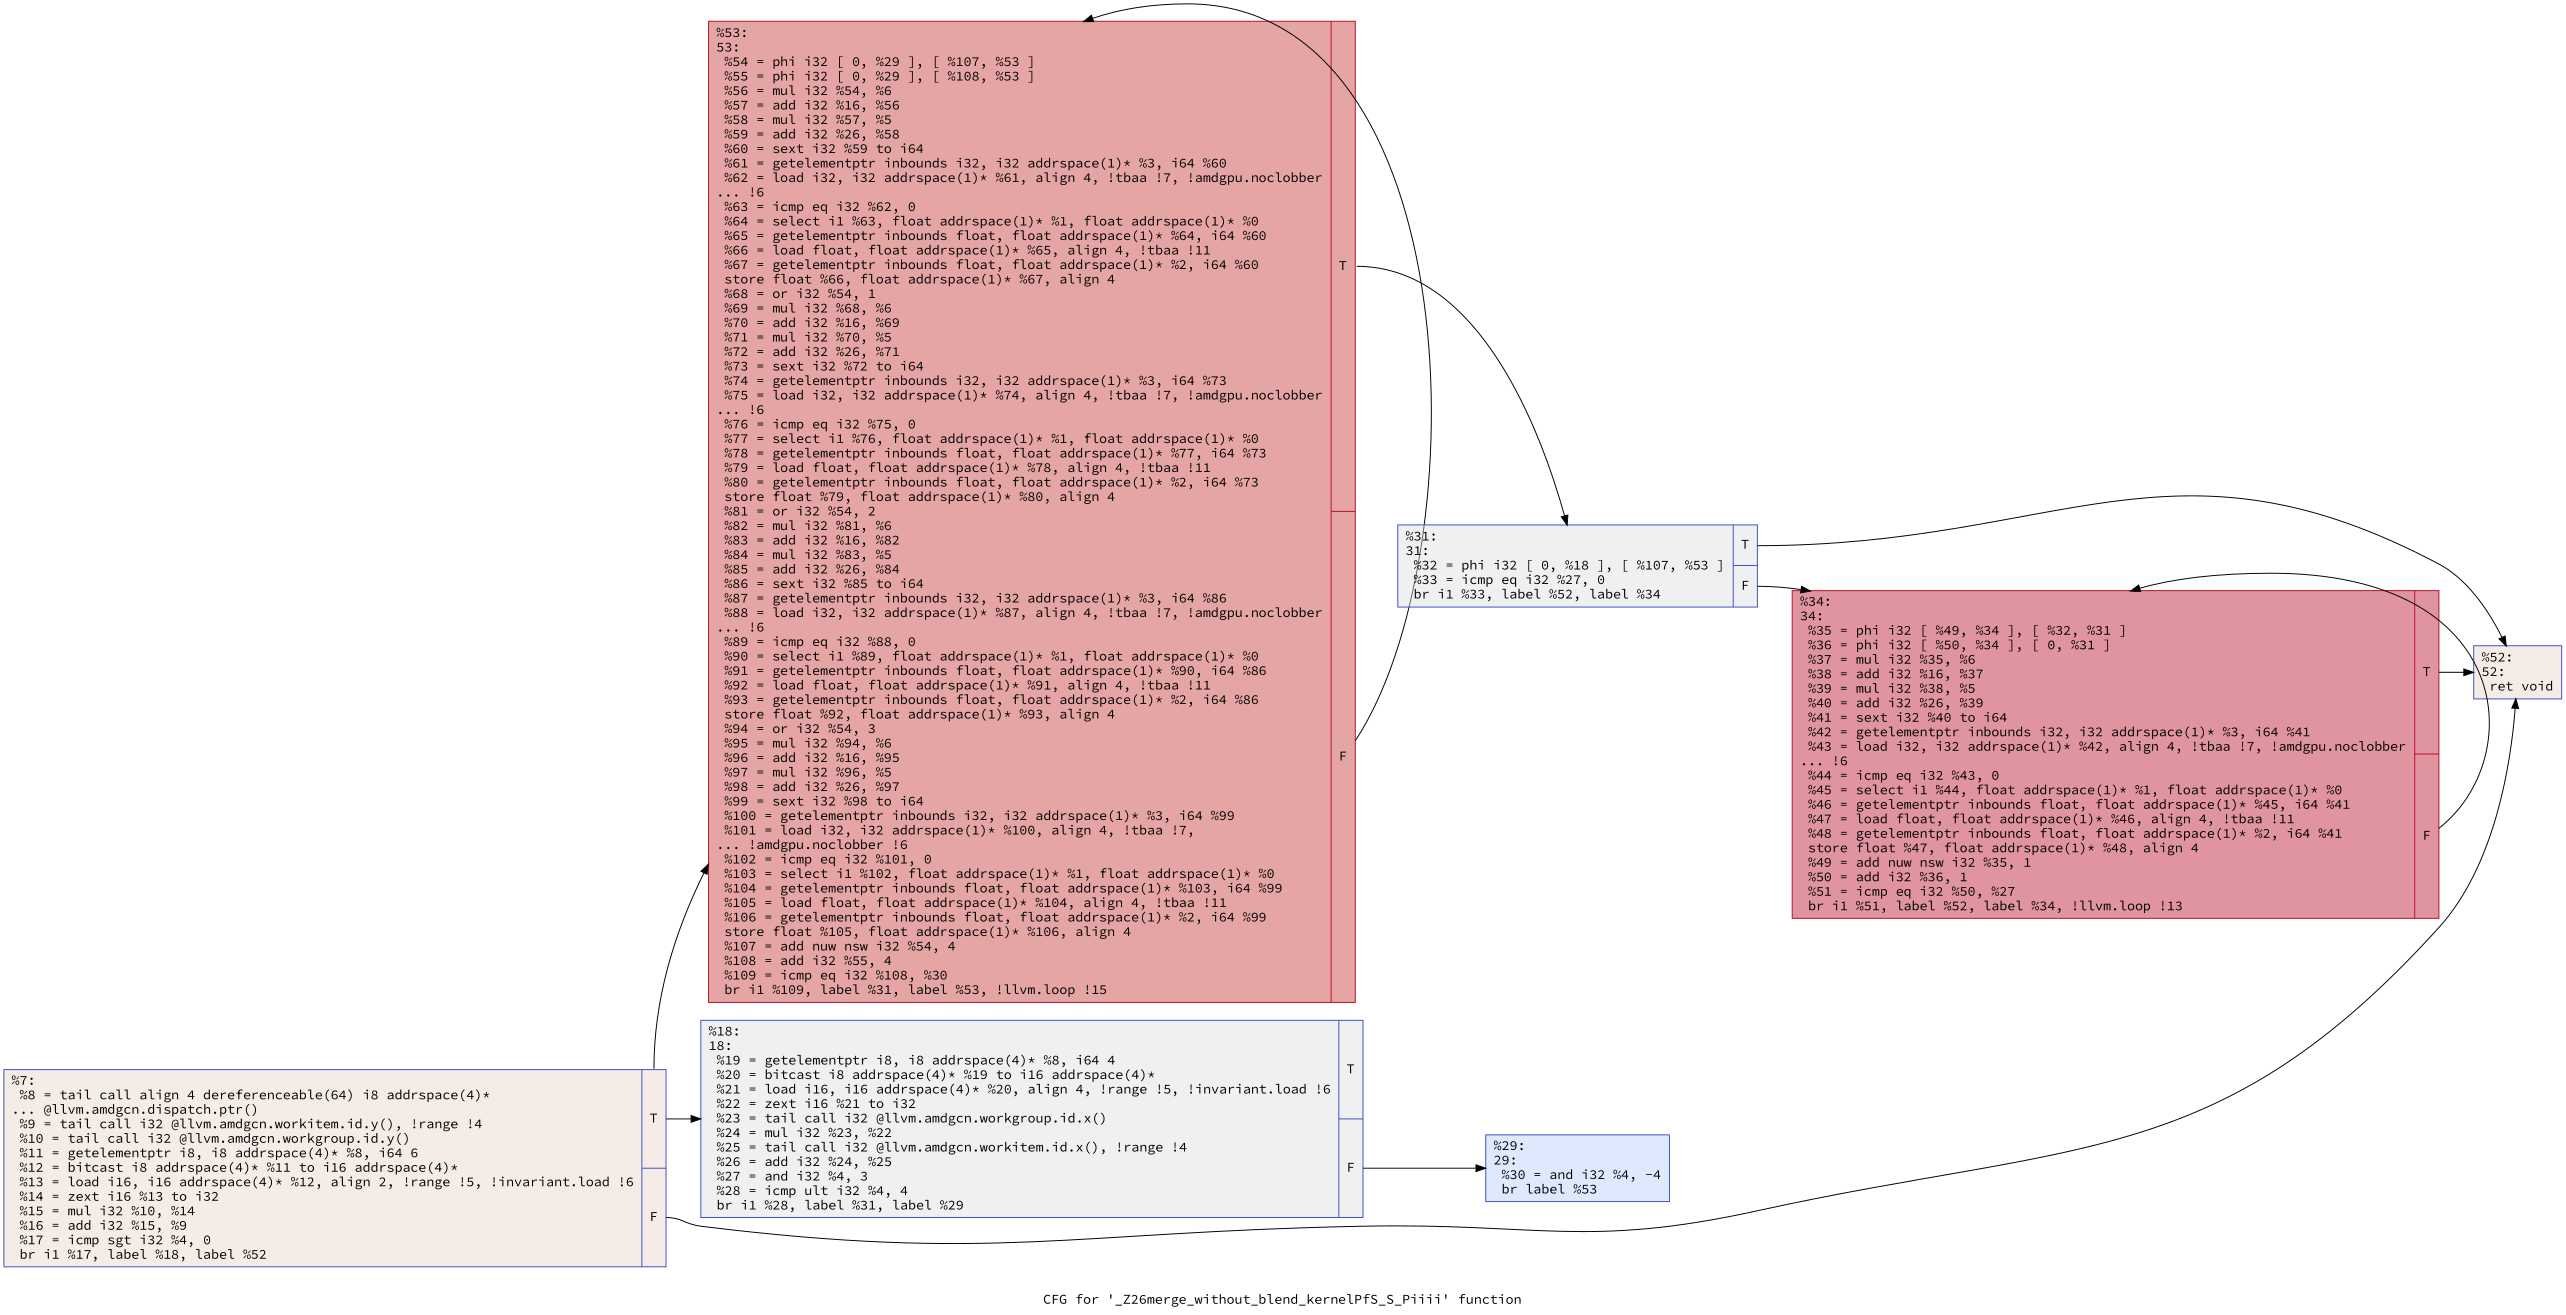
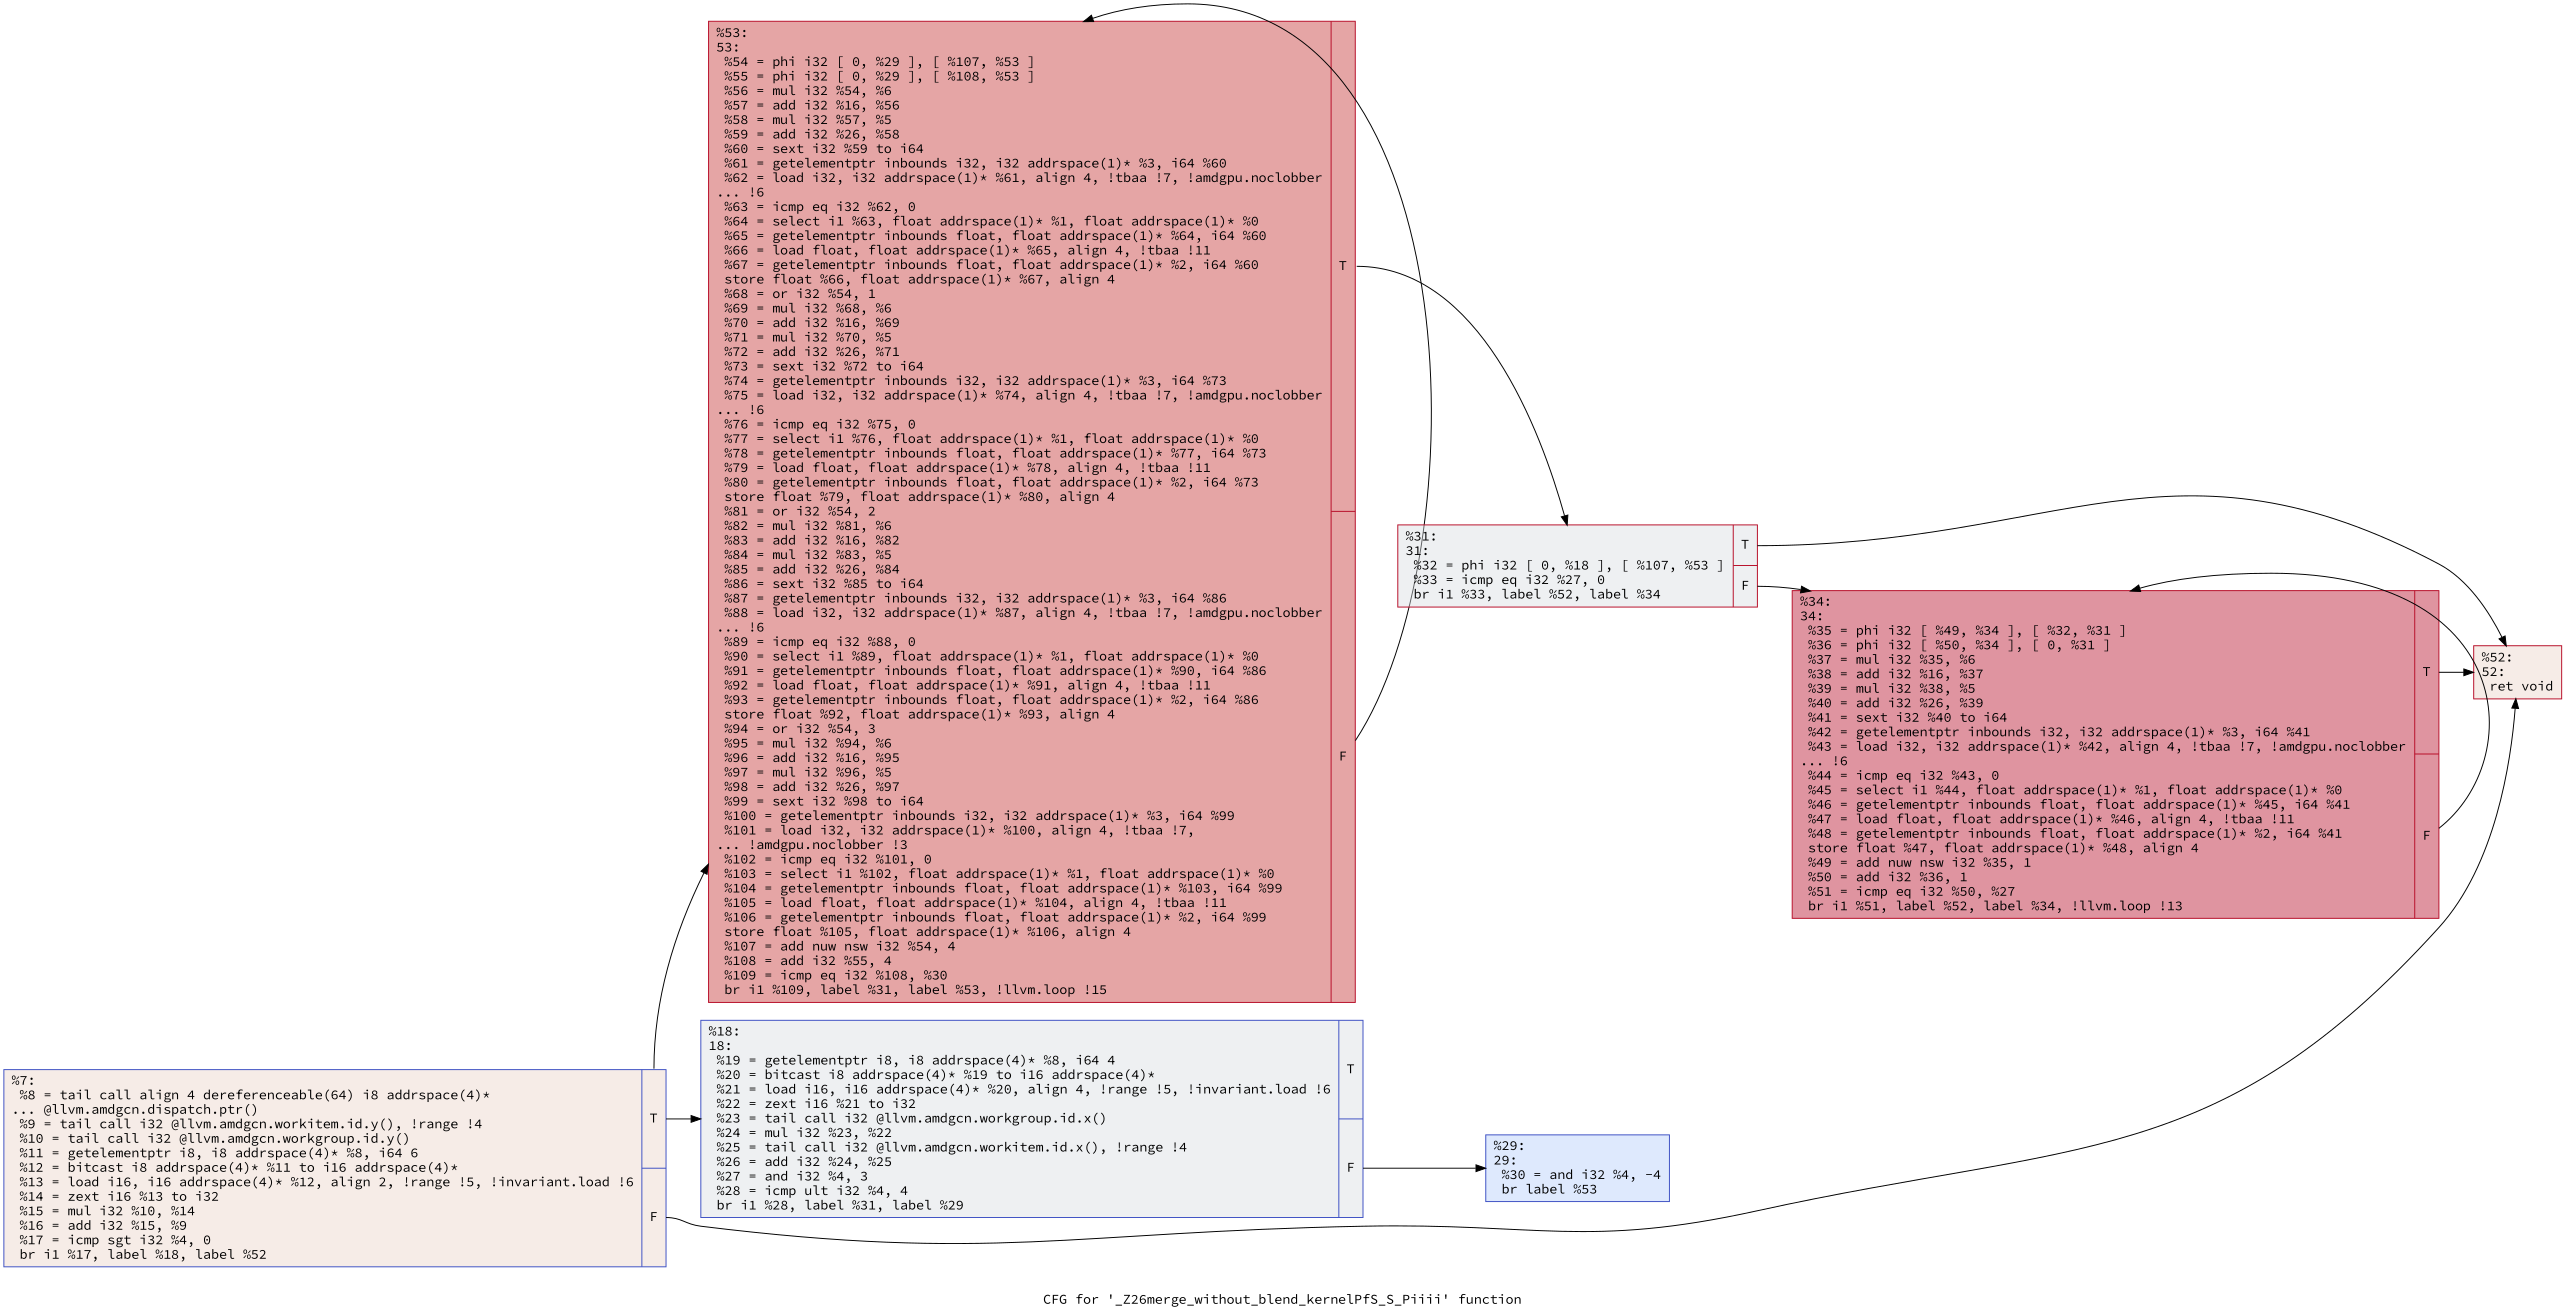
node "%31:": color #3d50c3ff -> #b70d28ff
node "%52:": color #3d50c3ff -> #b70d28ff
node "%53:": text "... !amdgpu.noclobber !6" -> "... !amdgpu.noclobber !3"
